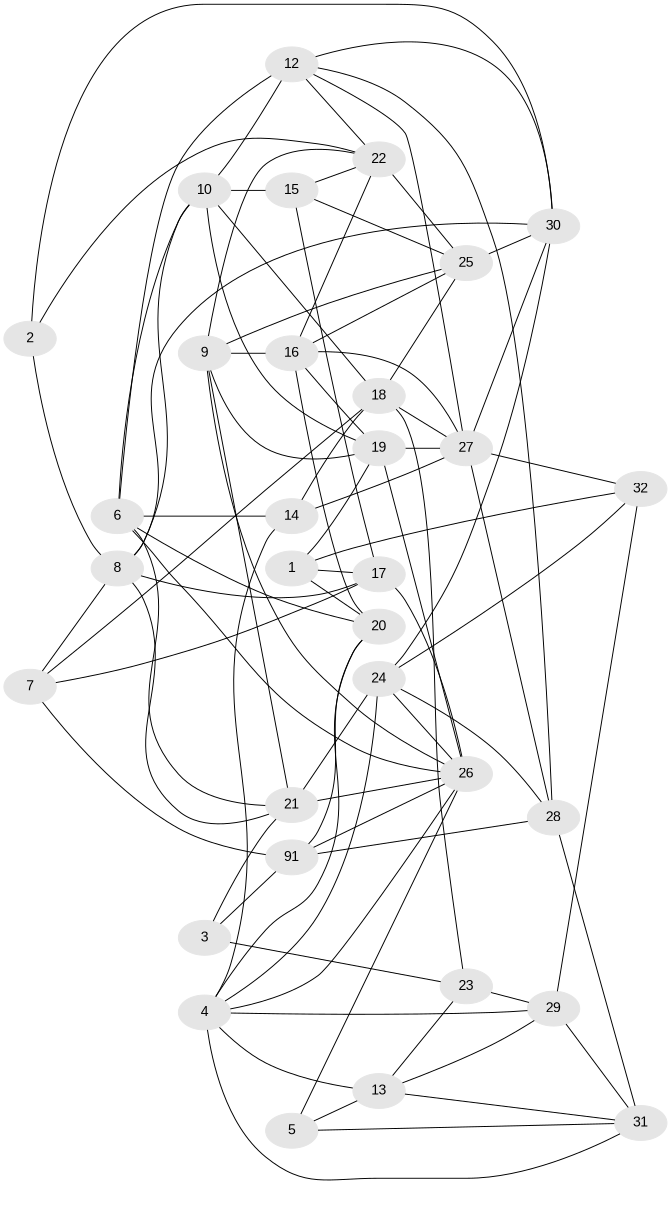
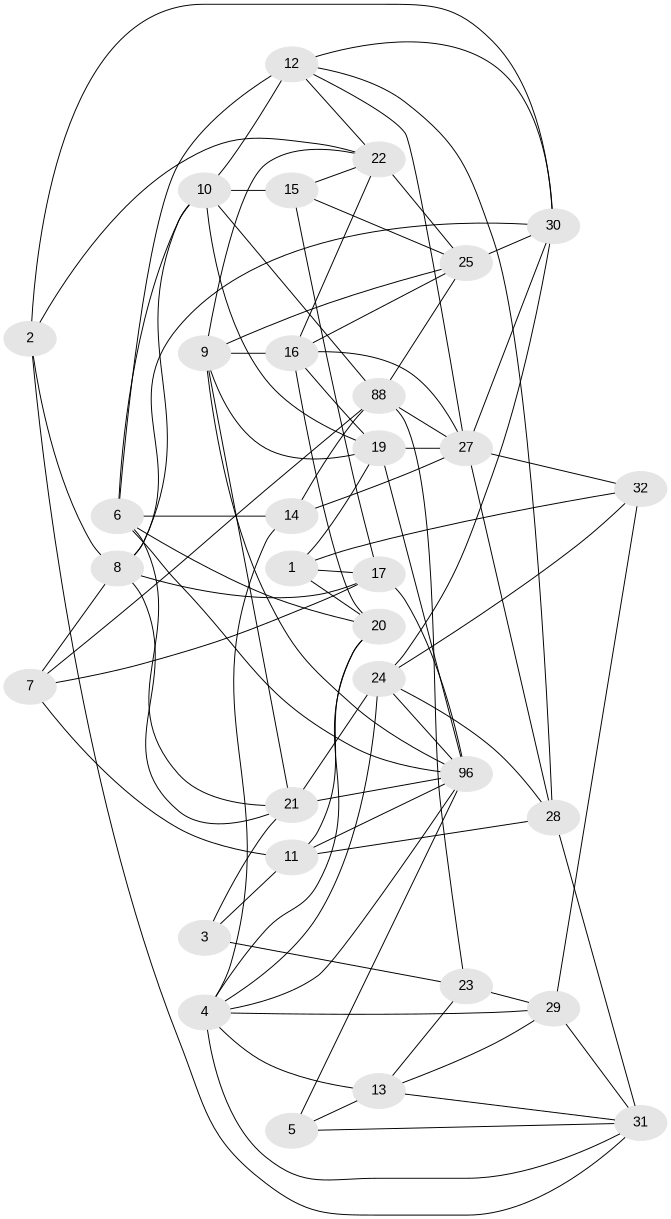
node "18": label "18" -> "88"
node "26": label "26" -> "96"
node "91": label "91" -> "11"
edge "2" -- "31": added
